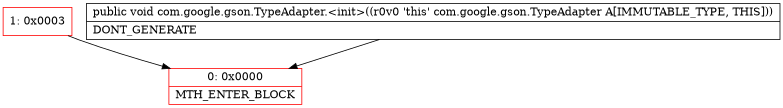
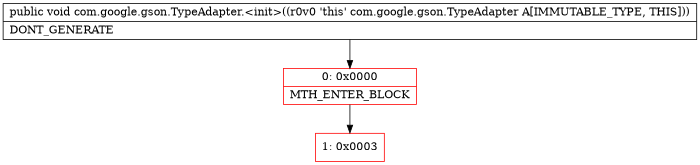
edge "1: 0x0003" -> "0: 0x0000": reversed
